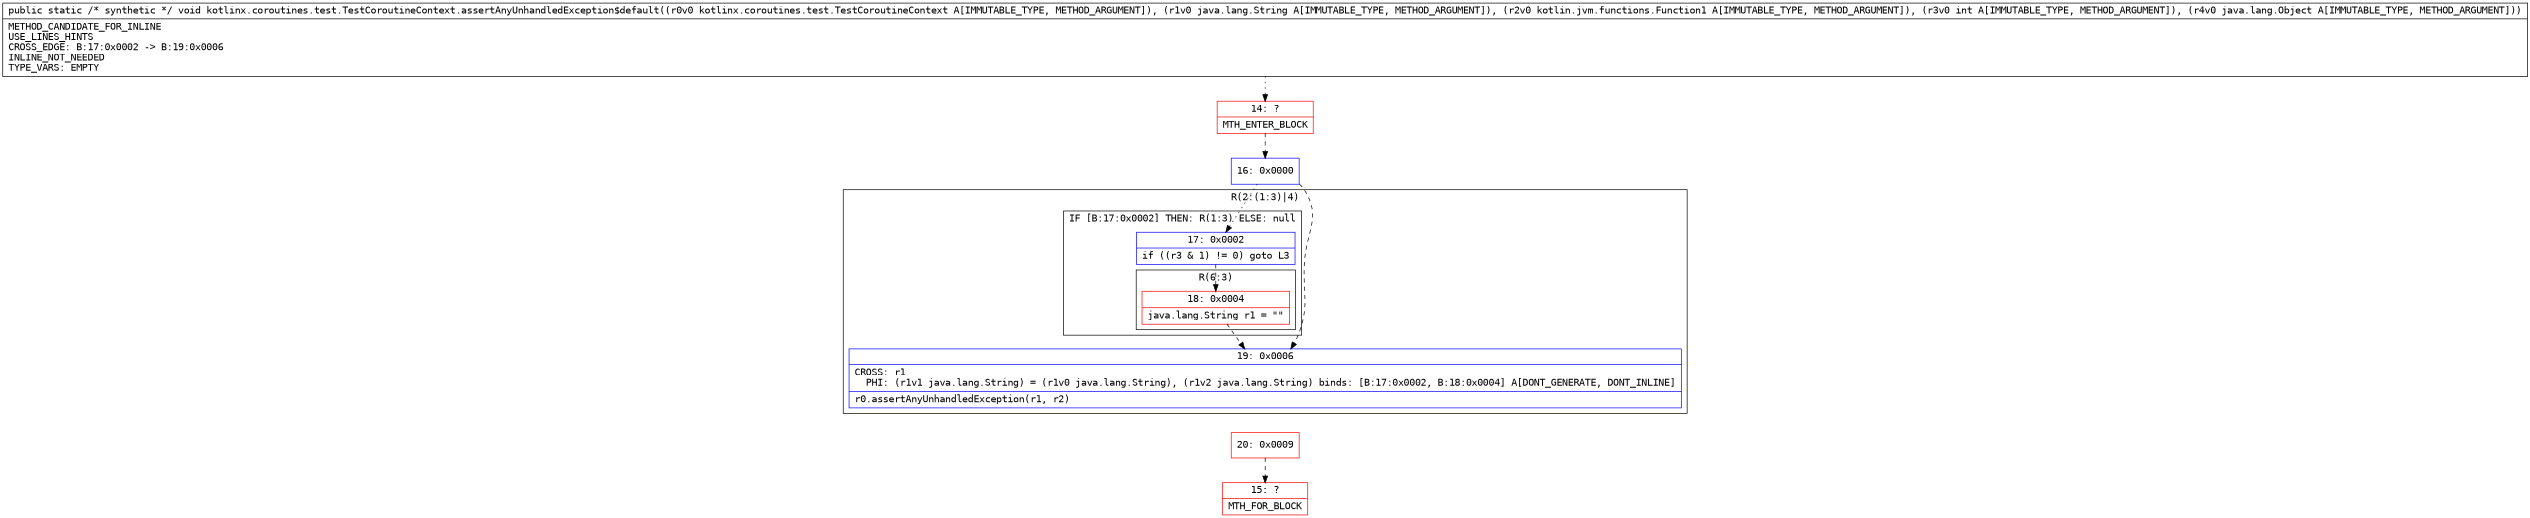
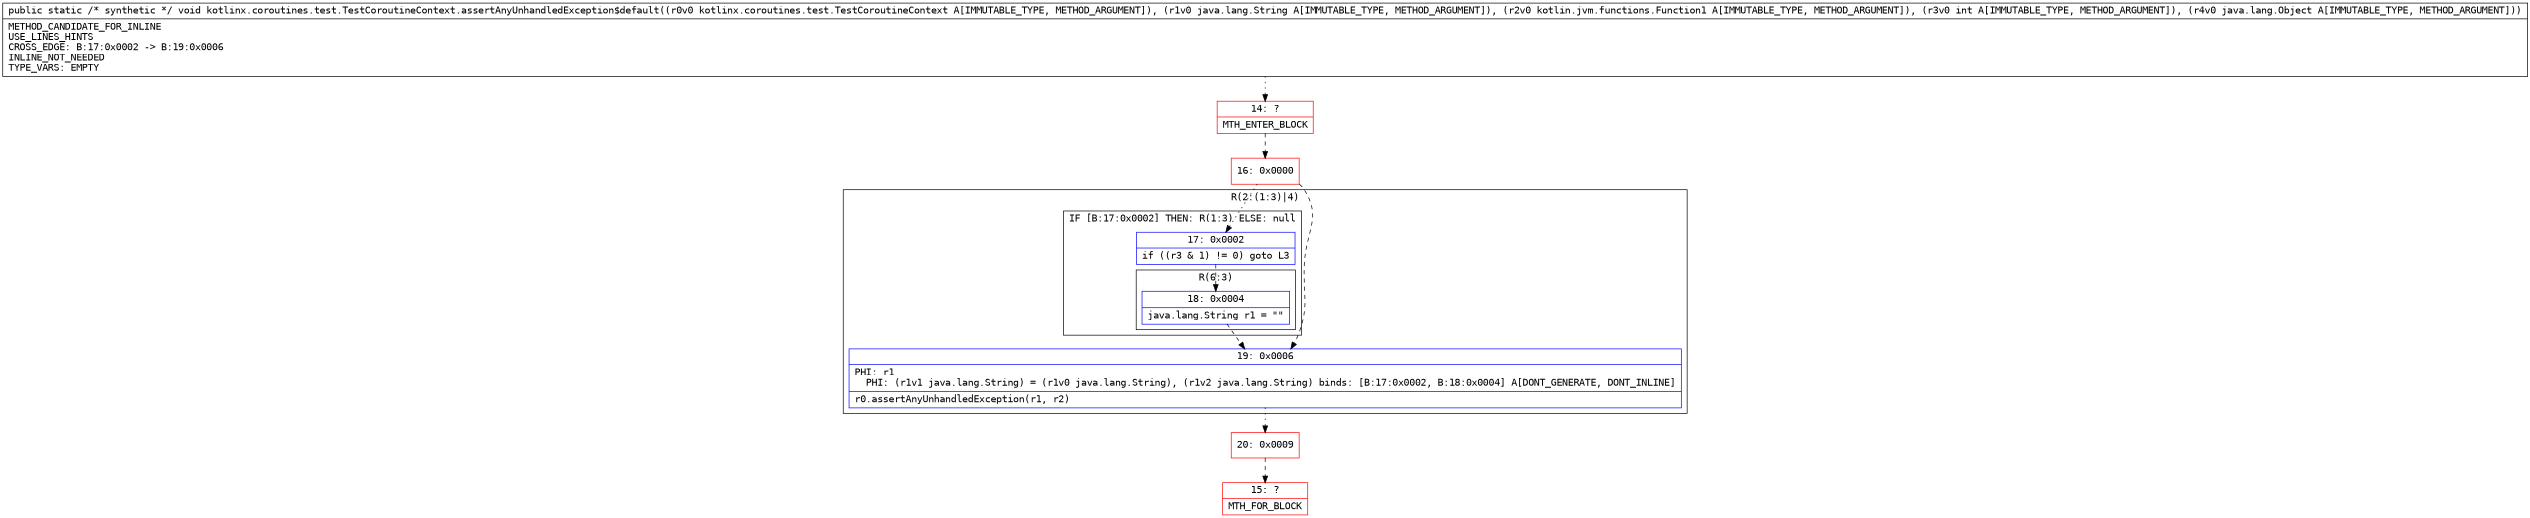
node "16: 0x0000": color blue -> red
node "18: 0x0004": color red -> blue
node "19: 0x0006": text "CROSS: r1" -> "PHI: r1"
edge "19: 0x0006" -> "20: 0x0009": added
